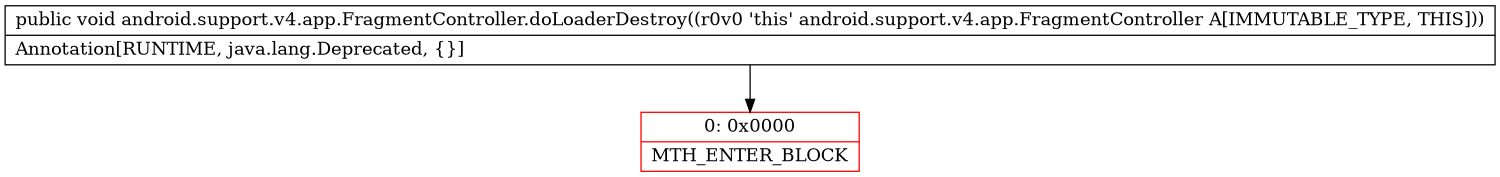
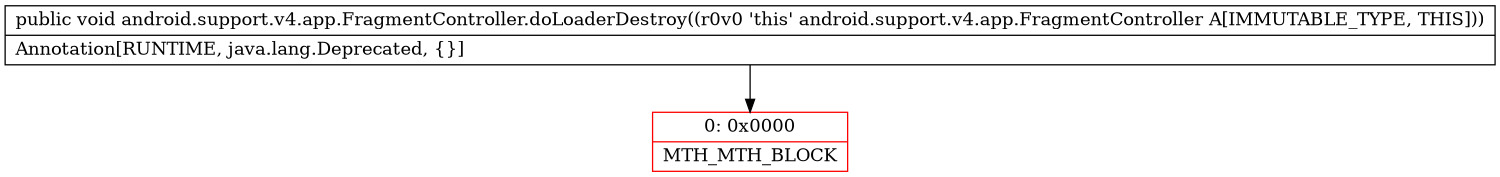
node "0: 0x0000": text "MTH_ENTER_BLOCK" -> "MTH_MTH_BLOCK"
